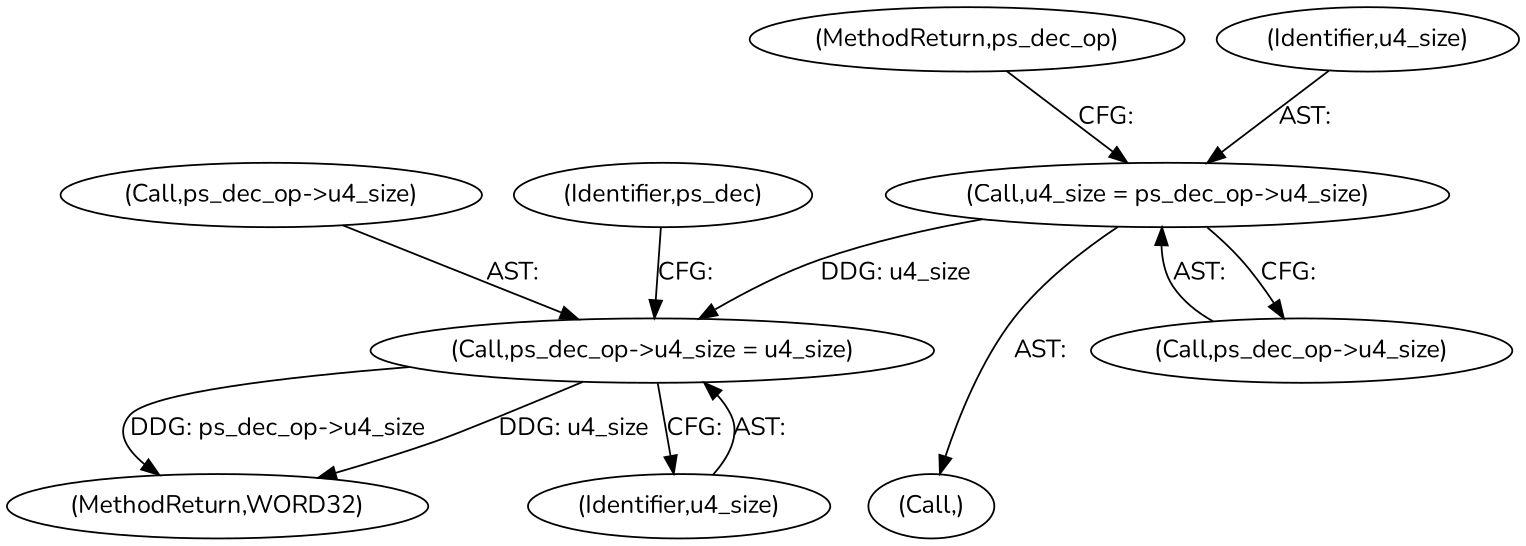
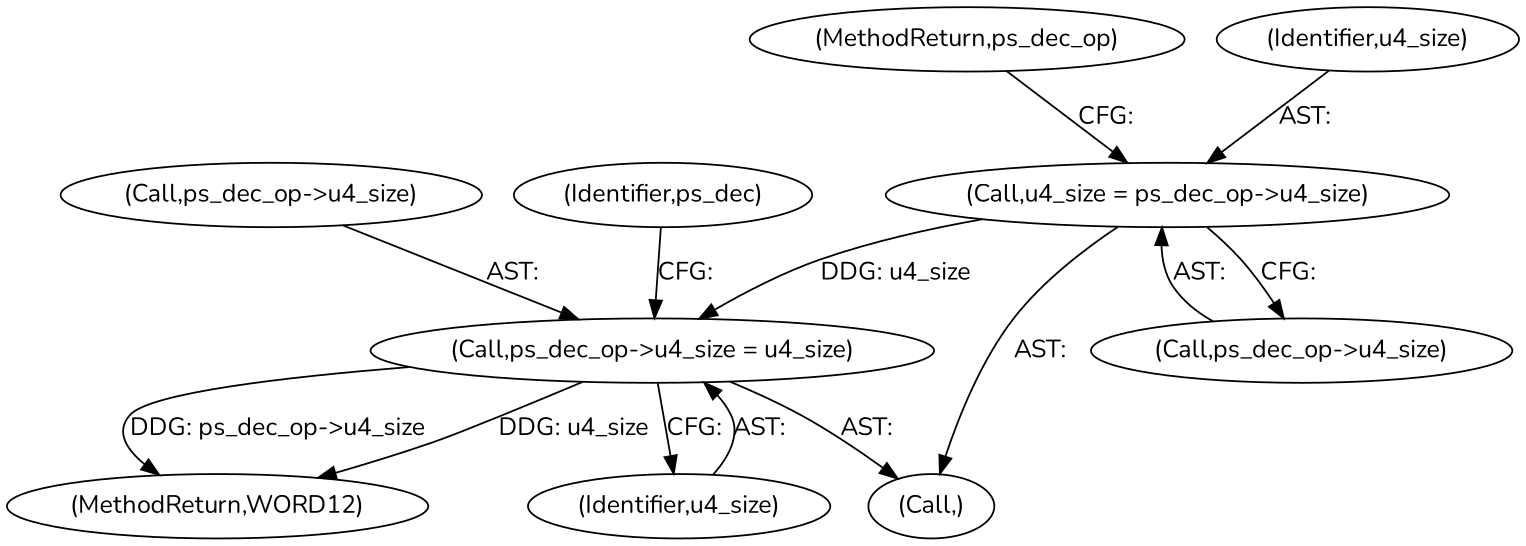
edge "(Call,ps_dec_op->u4_size = u4_size)" -> "(Call,)": added, label "AST:"
node "(MethodReturn,WORD32)": label "(MethodReturn,WORD32)" -> "(MethodReturn,WORD12)"
